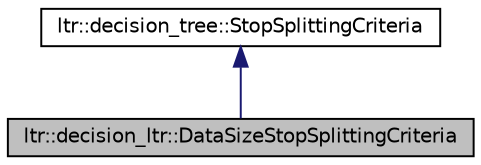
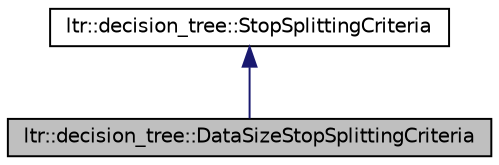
node "ltr::decision_ltr::DataSizeStopSplittingCriteria": label "ltr::decision_ltr::DataSizeStopSplittingCriteria" -> "ltr::decision_tree::DataSizeStopSplittingCriteria"
